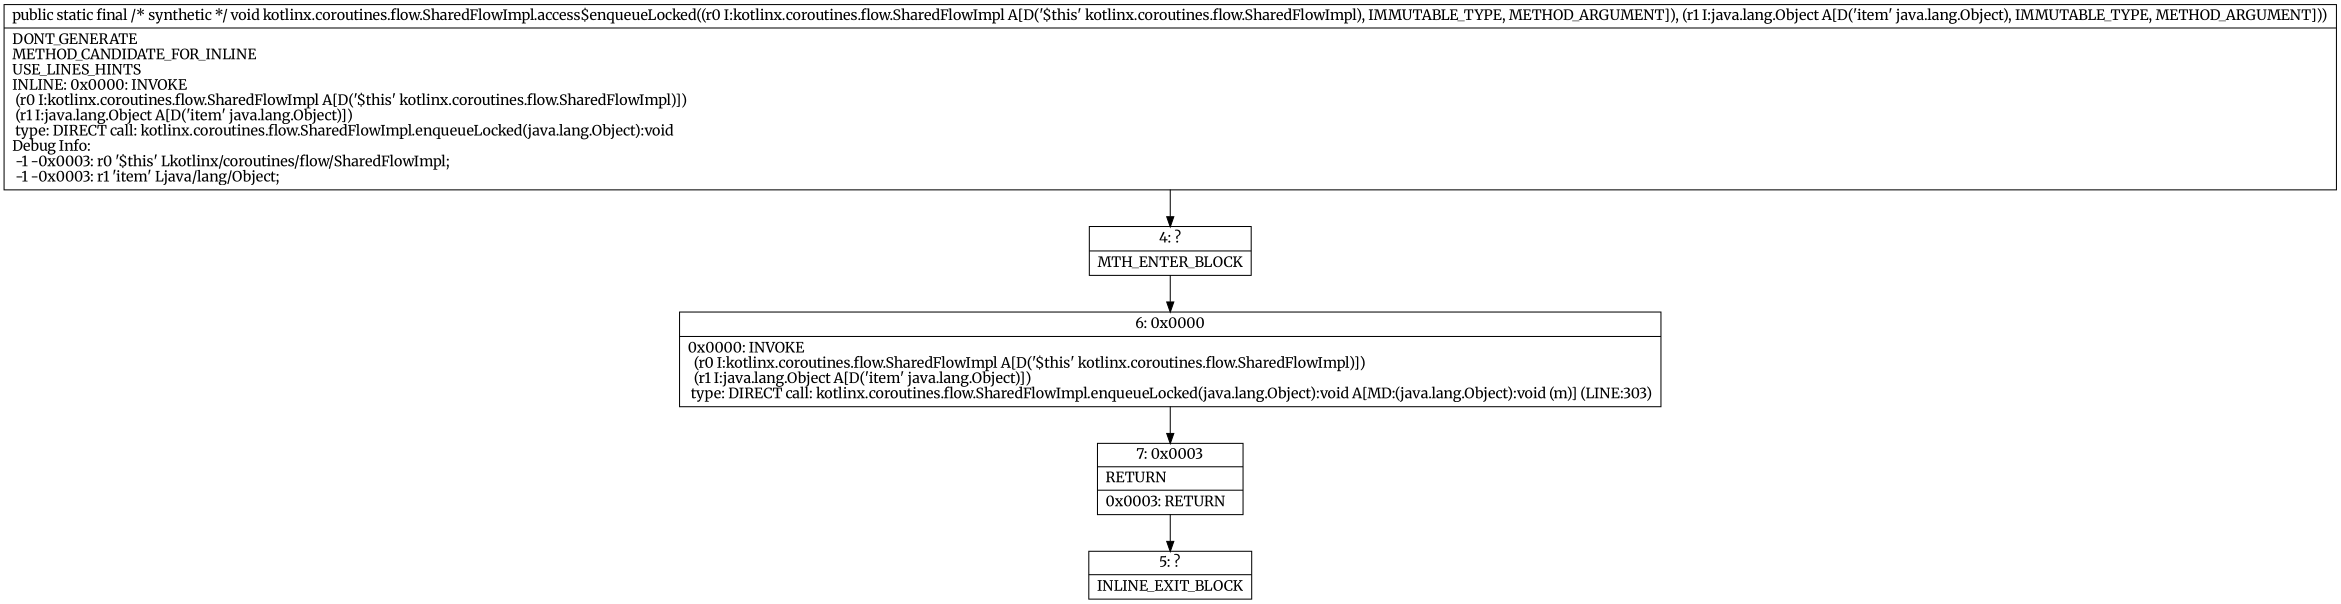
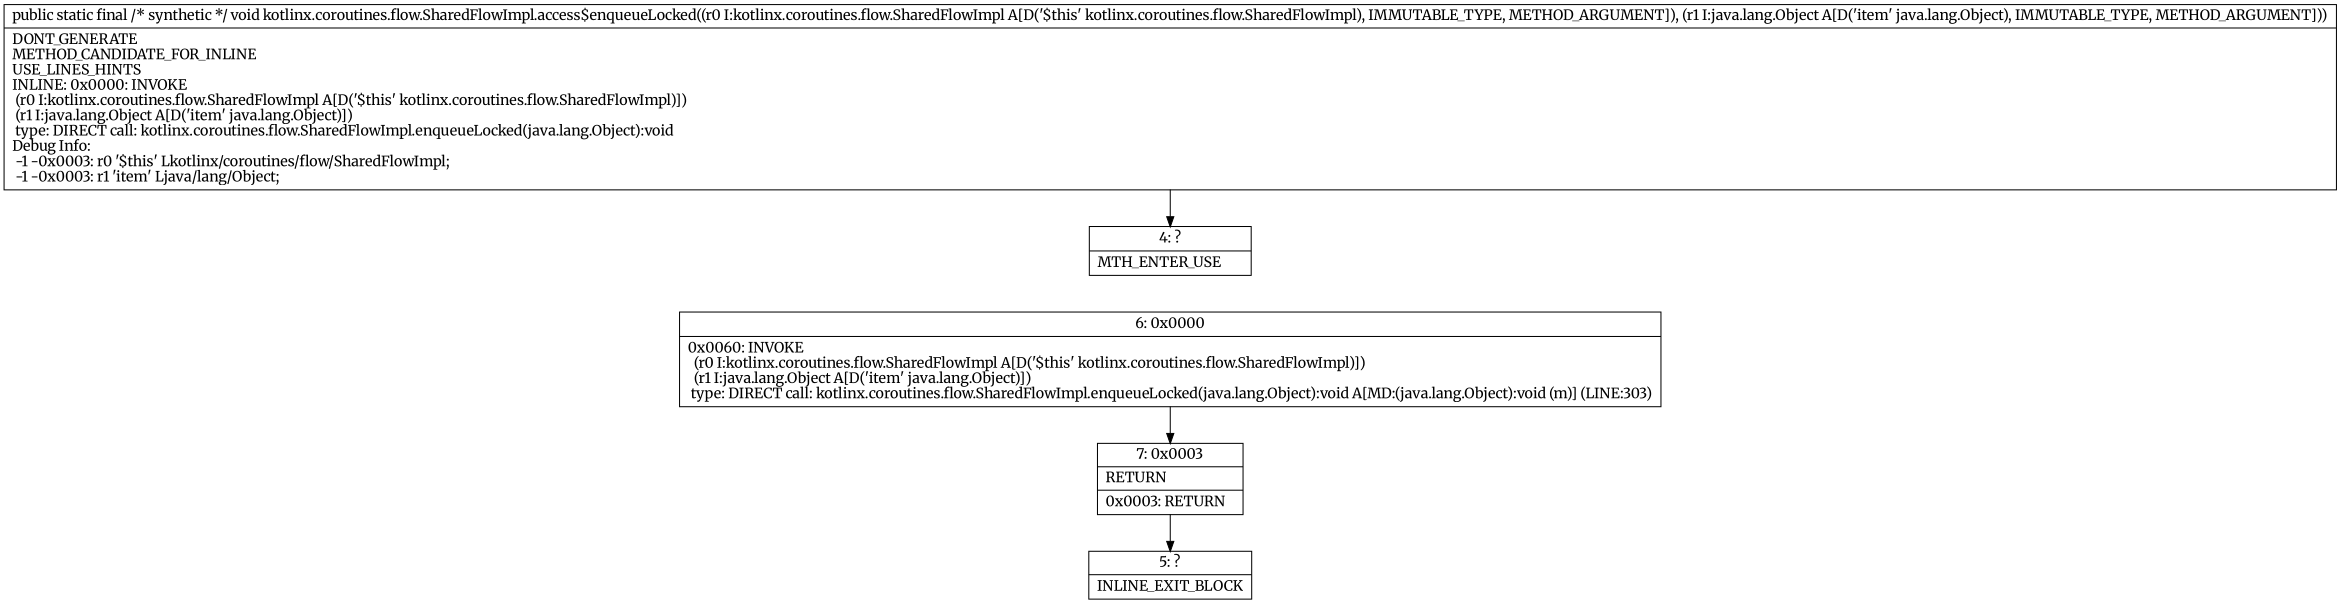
node "4: ?": text "MTH_ENTER_BLOCK" -> "MTH_ENTER_USE"
edge "4: ?" -> "6: 0x0000": removed
node "6: 0x0000": text "0x0000: INVOKE" -> "0x0060: INVOKE"
